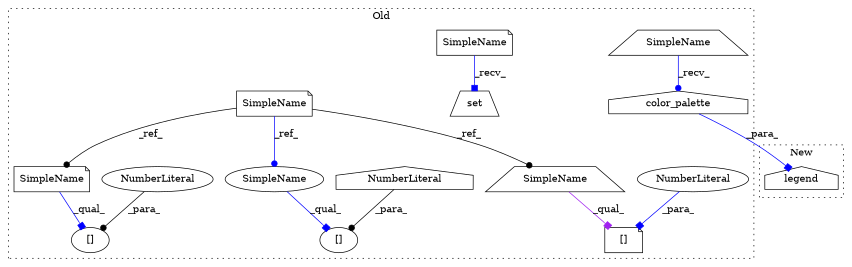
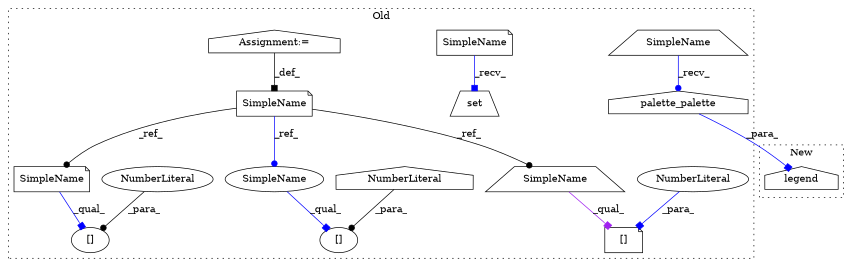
node "Assignment:=": added
node "color_palette": label "color_palette" -> "palette_palette"
